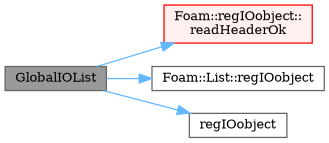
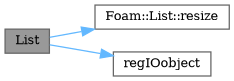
node "Foam::regIOobject:: readHeaderOk": removed
node "GlobalIOList": label "GlobalIOList" -> "List"
node "Foam::List::regIOobject": label "Foam::List::regIOobject" -> "Foam::List::resize"
